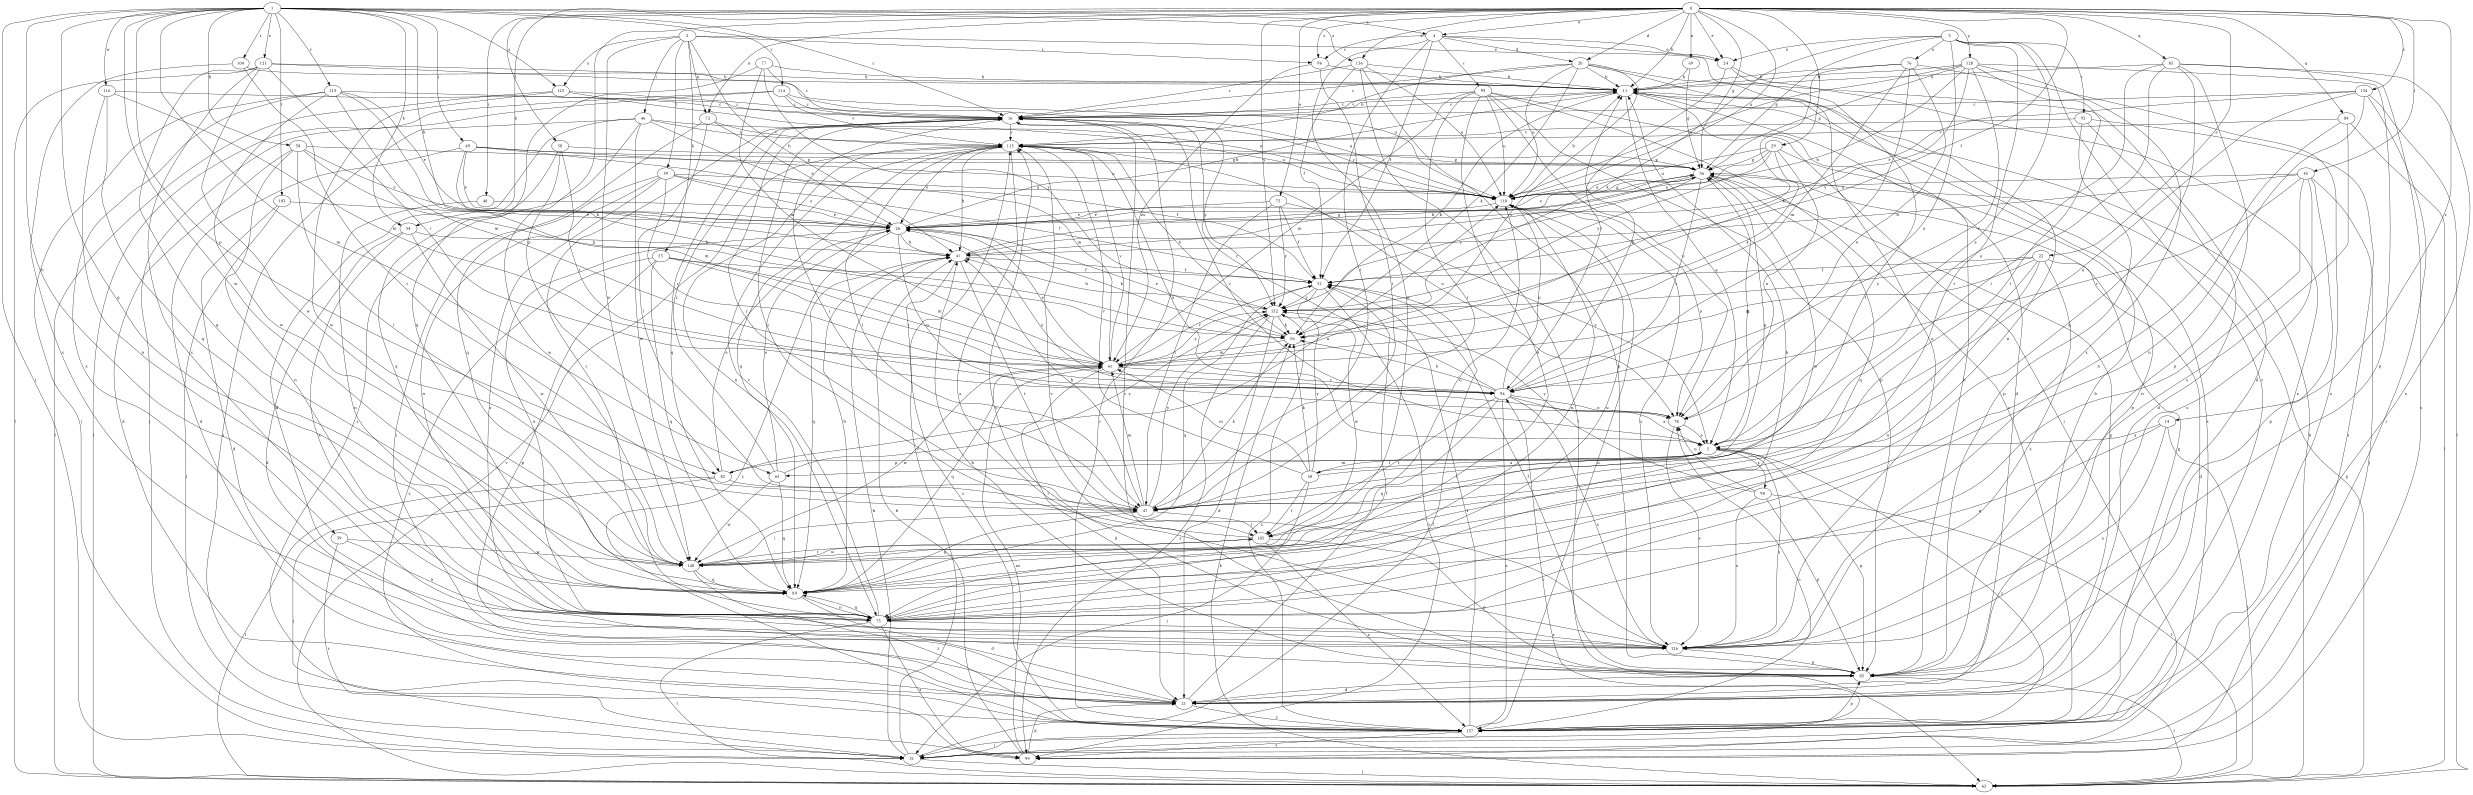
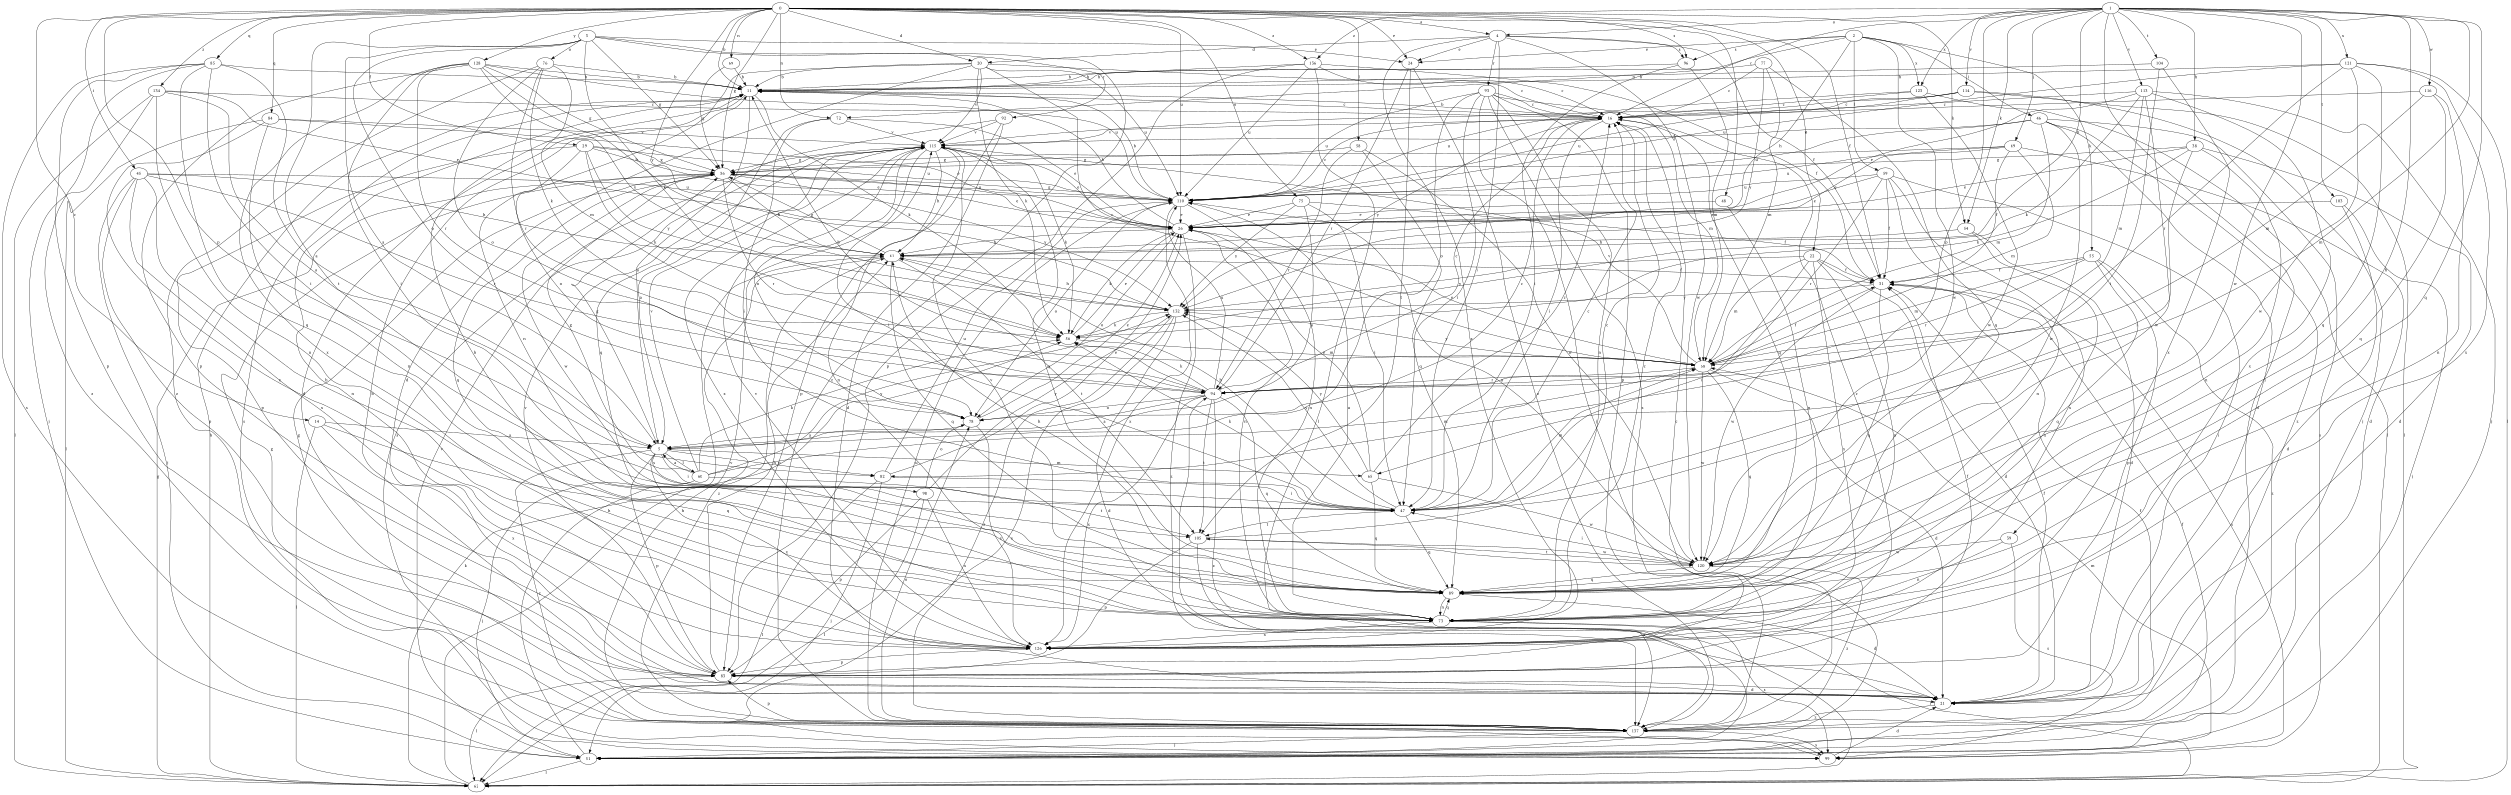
edge "84" -> "26": added, label "e"
edge "54" -> "120": removed, label "w"
